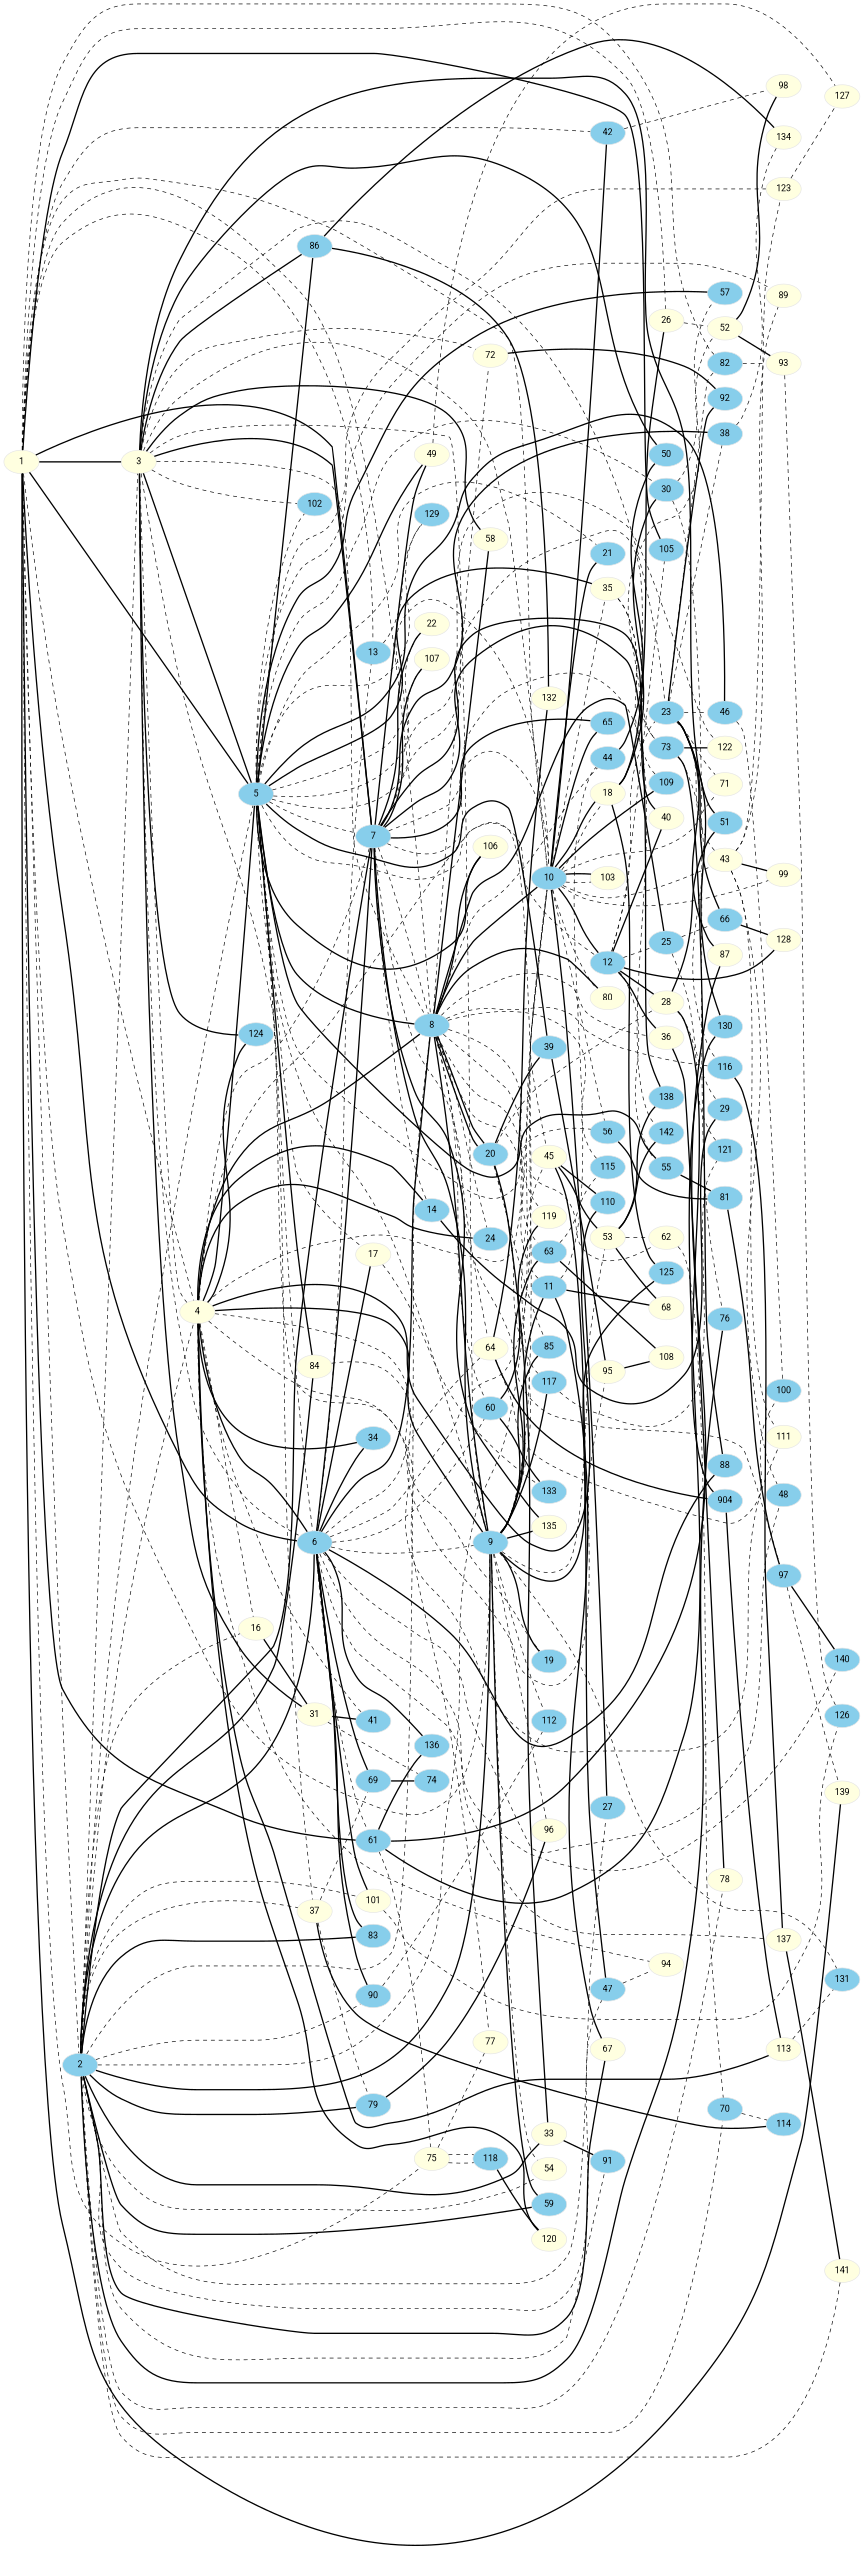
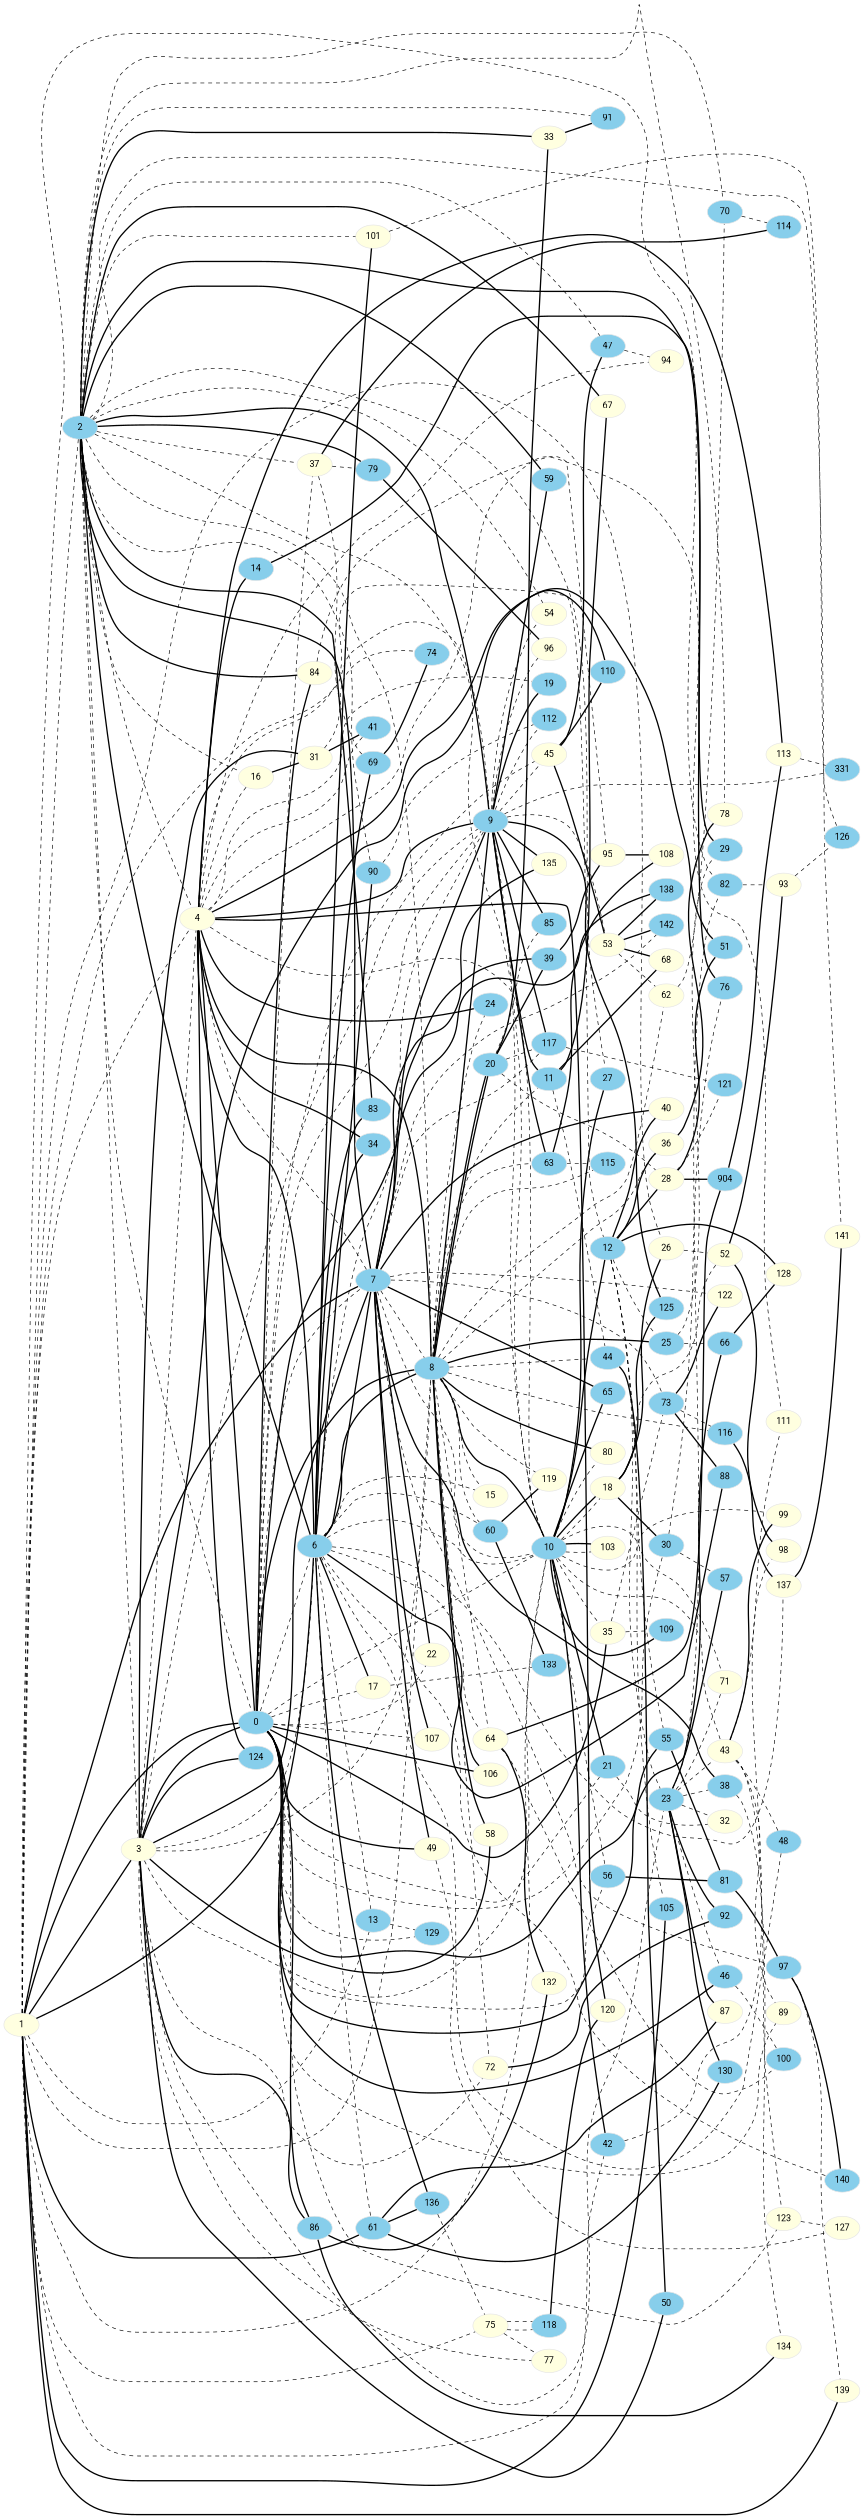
node "102": removed
node "5": label "5" -> "0"
edge "7" -- "14": now "7" -- "117"
node "15": added
node "32": added
node "131": label "131" -> "331"
edge "61" -- "75": now "136" -- "75"
